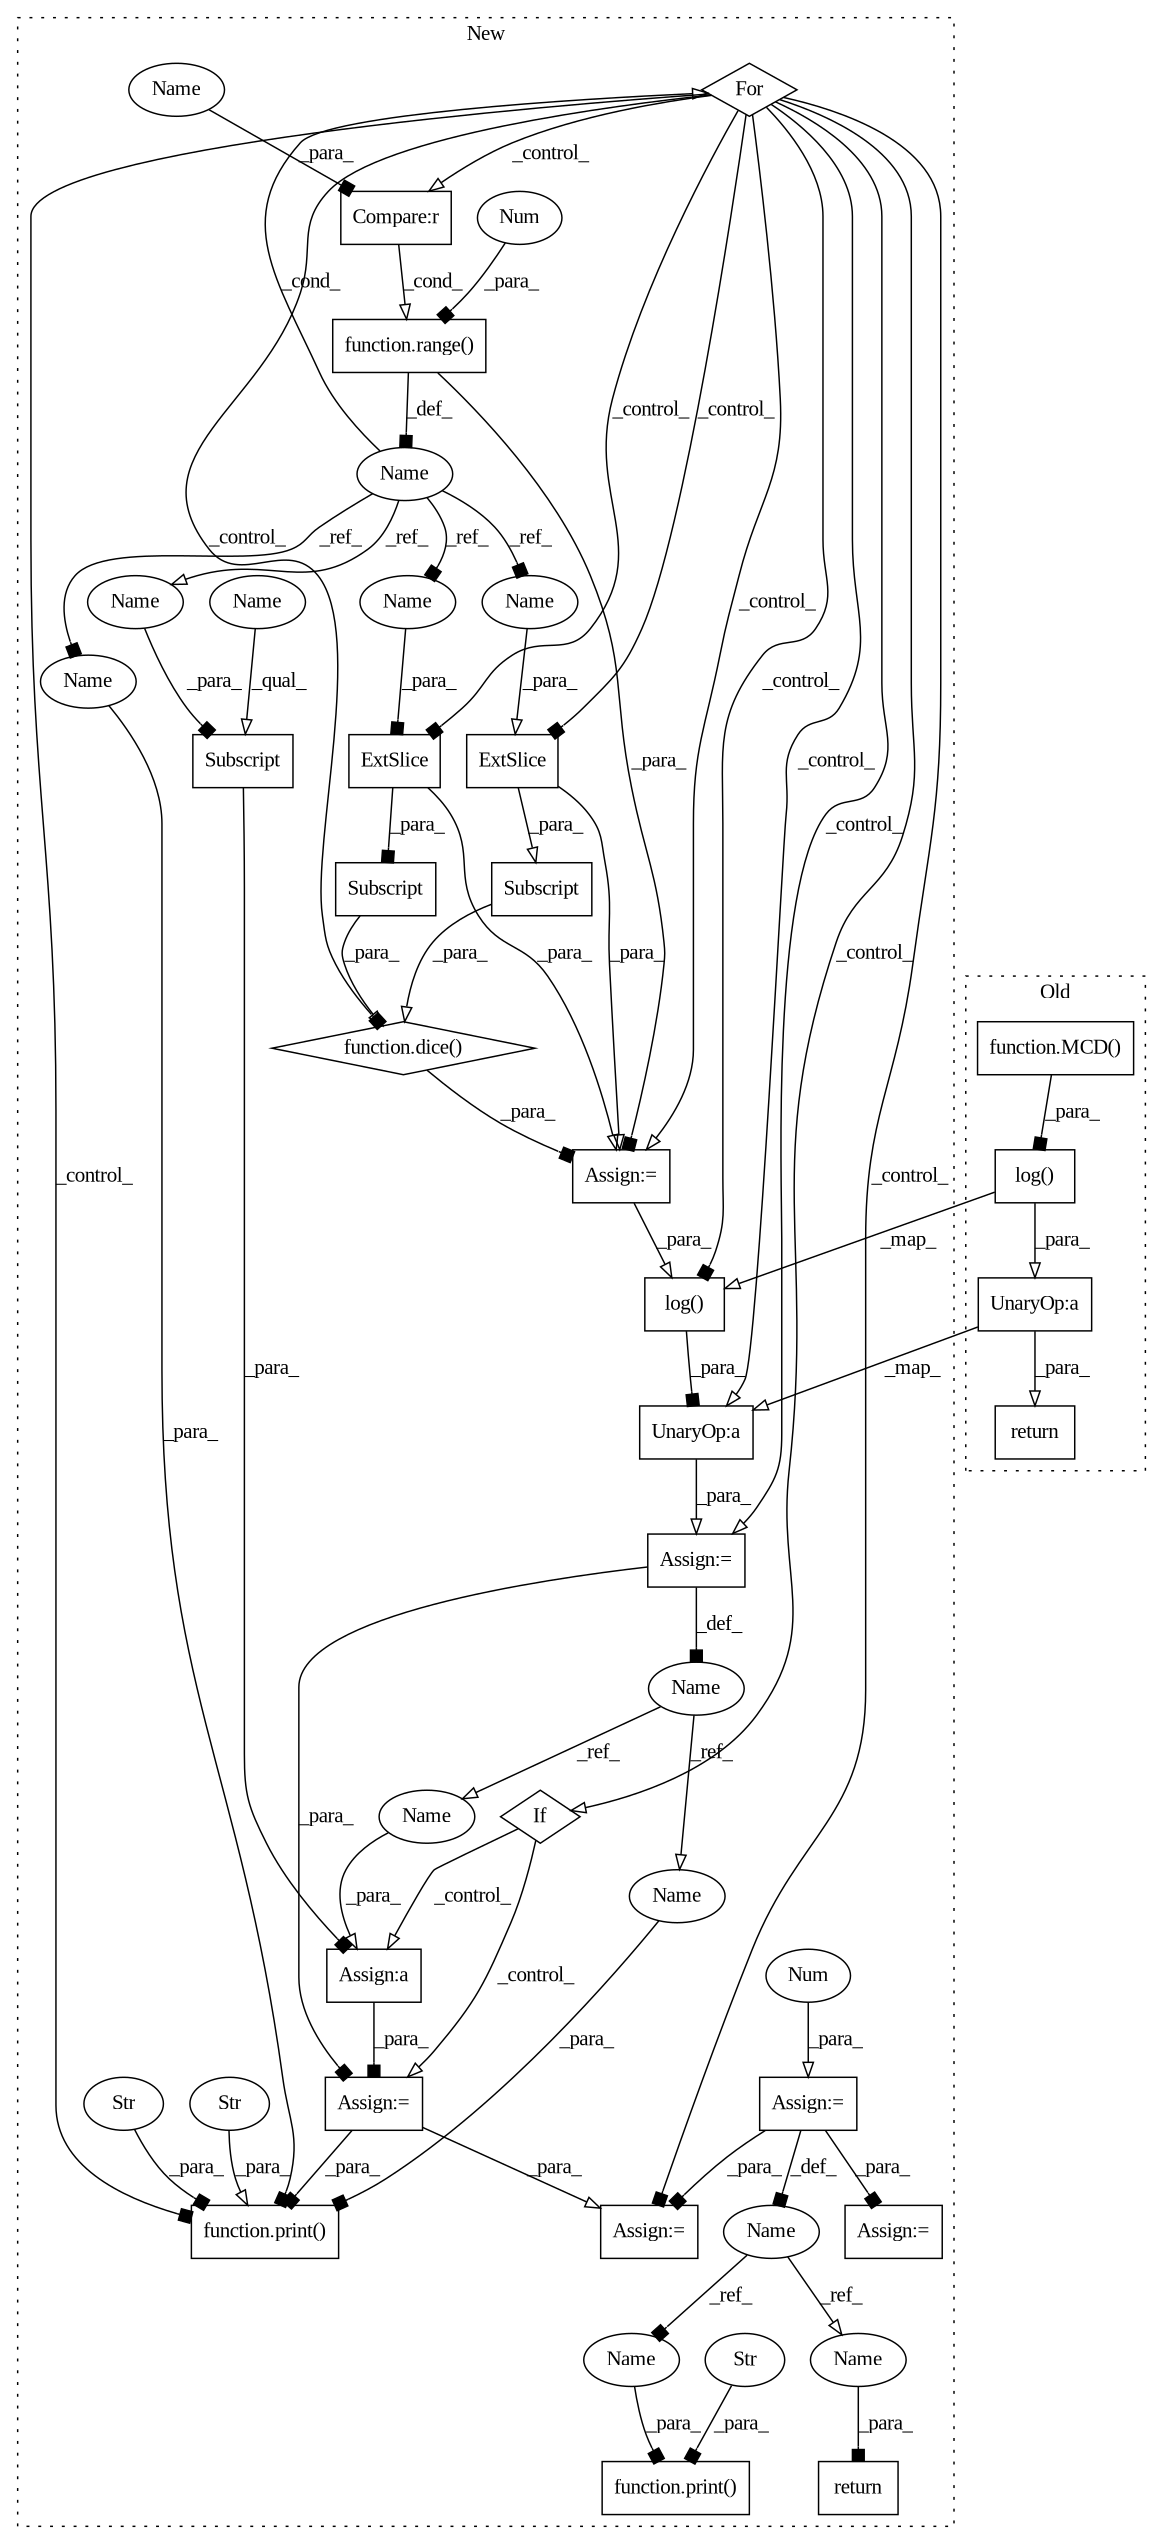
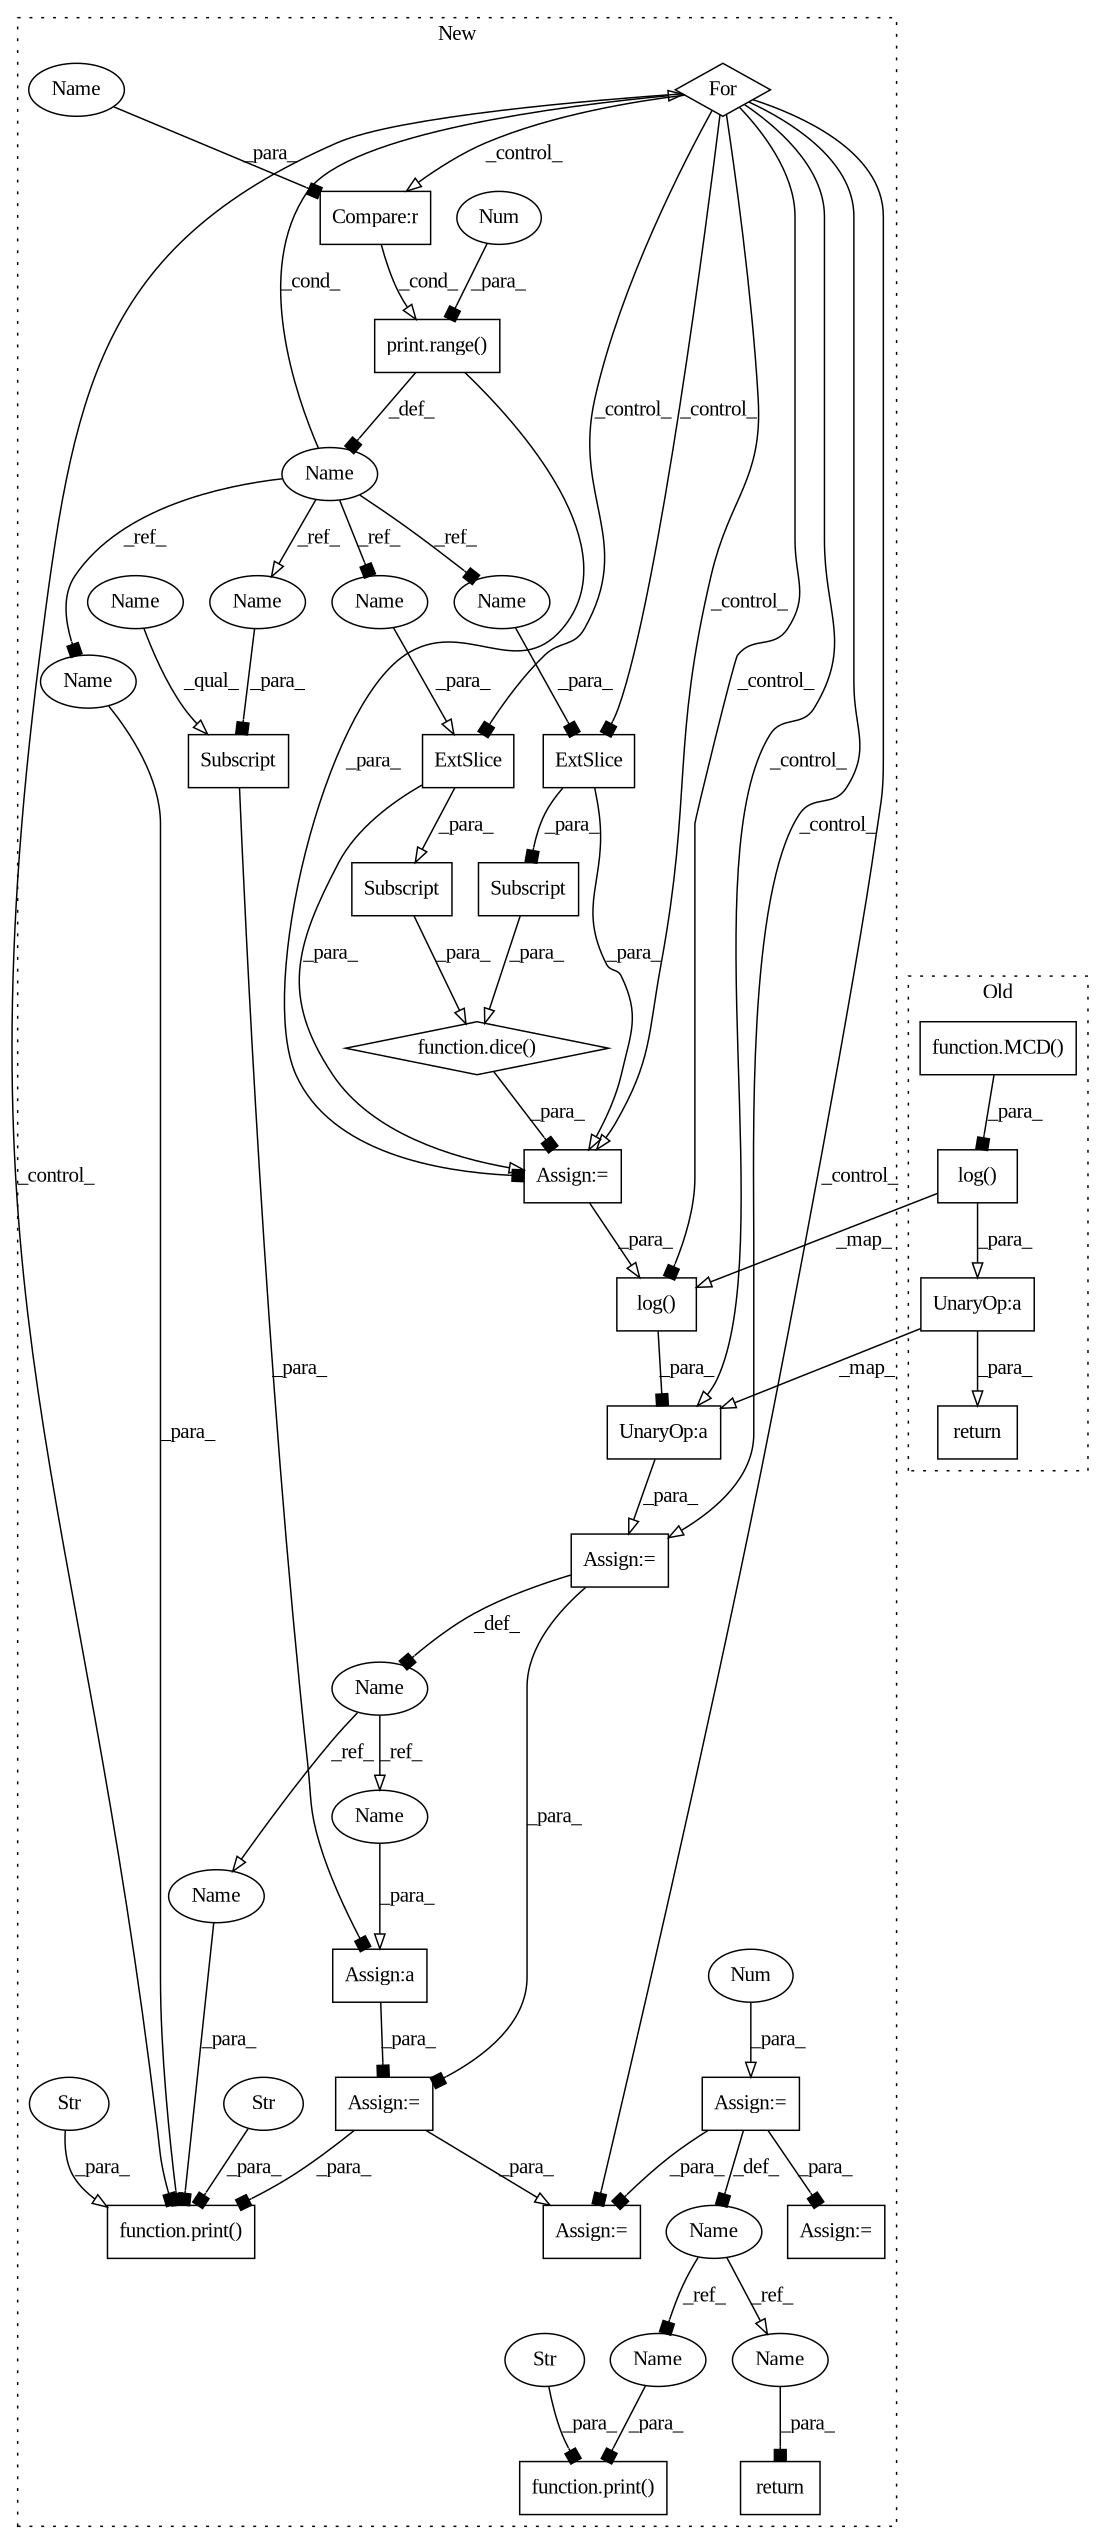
node "function.range()": label "function.range()" -> "print.range()"
edge "For" -> "function.dice()": removed, label "_control_"
node "If": removed
